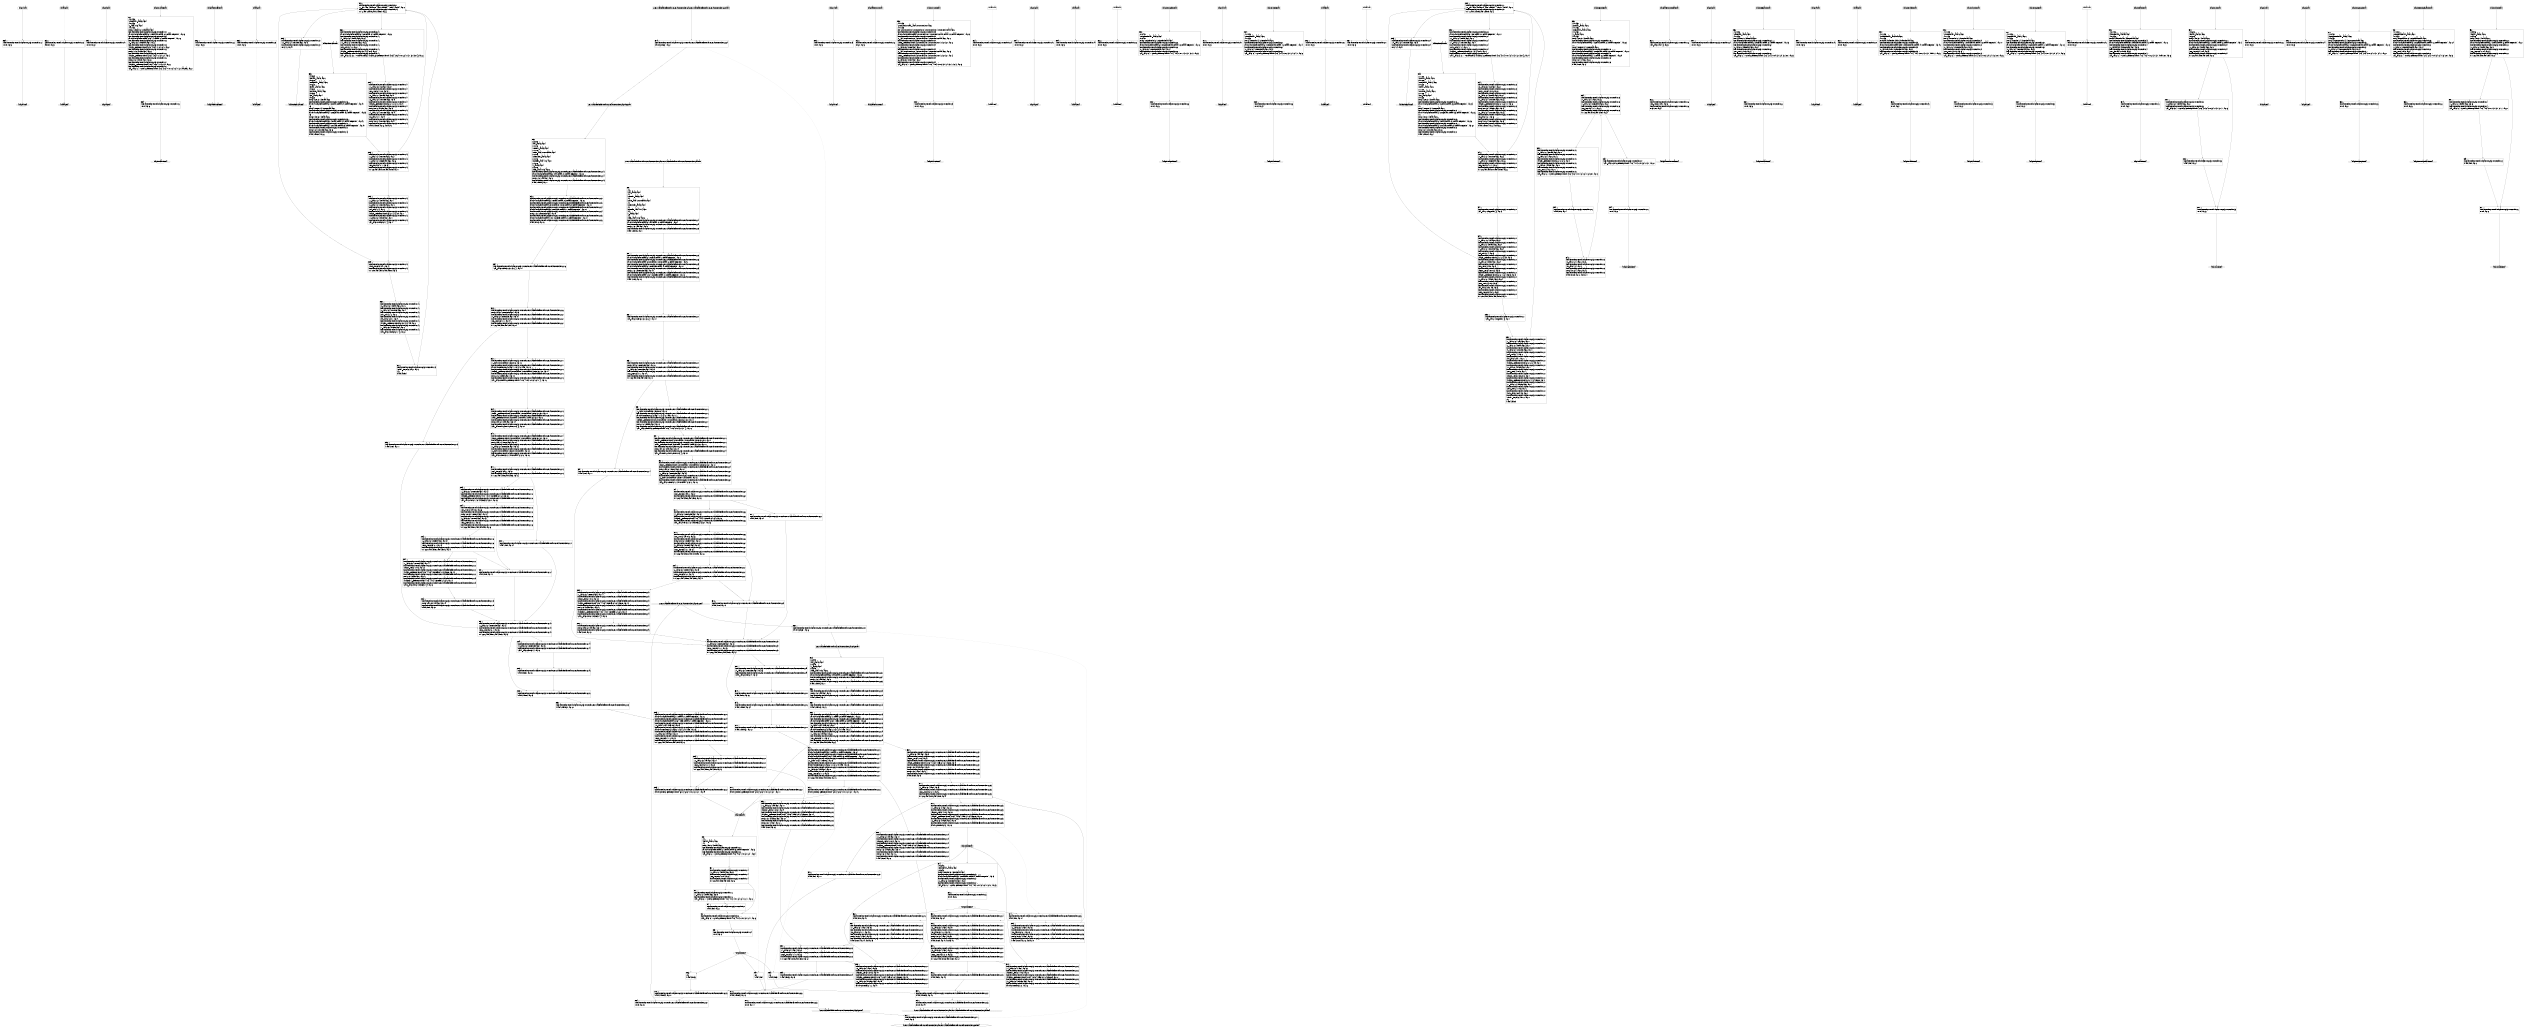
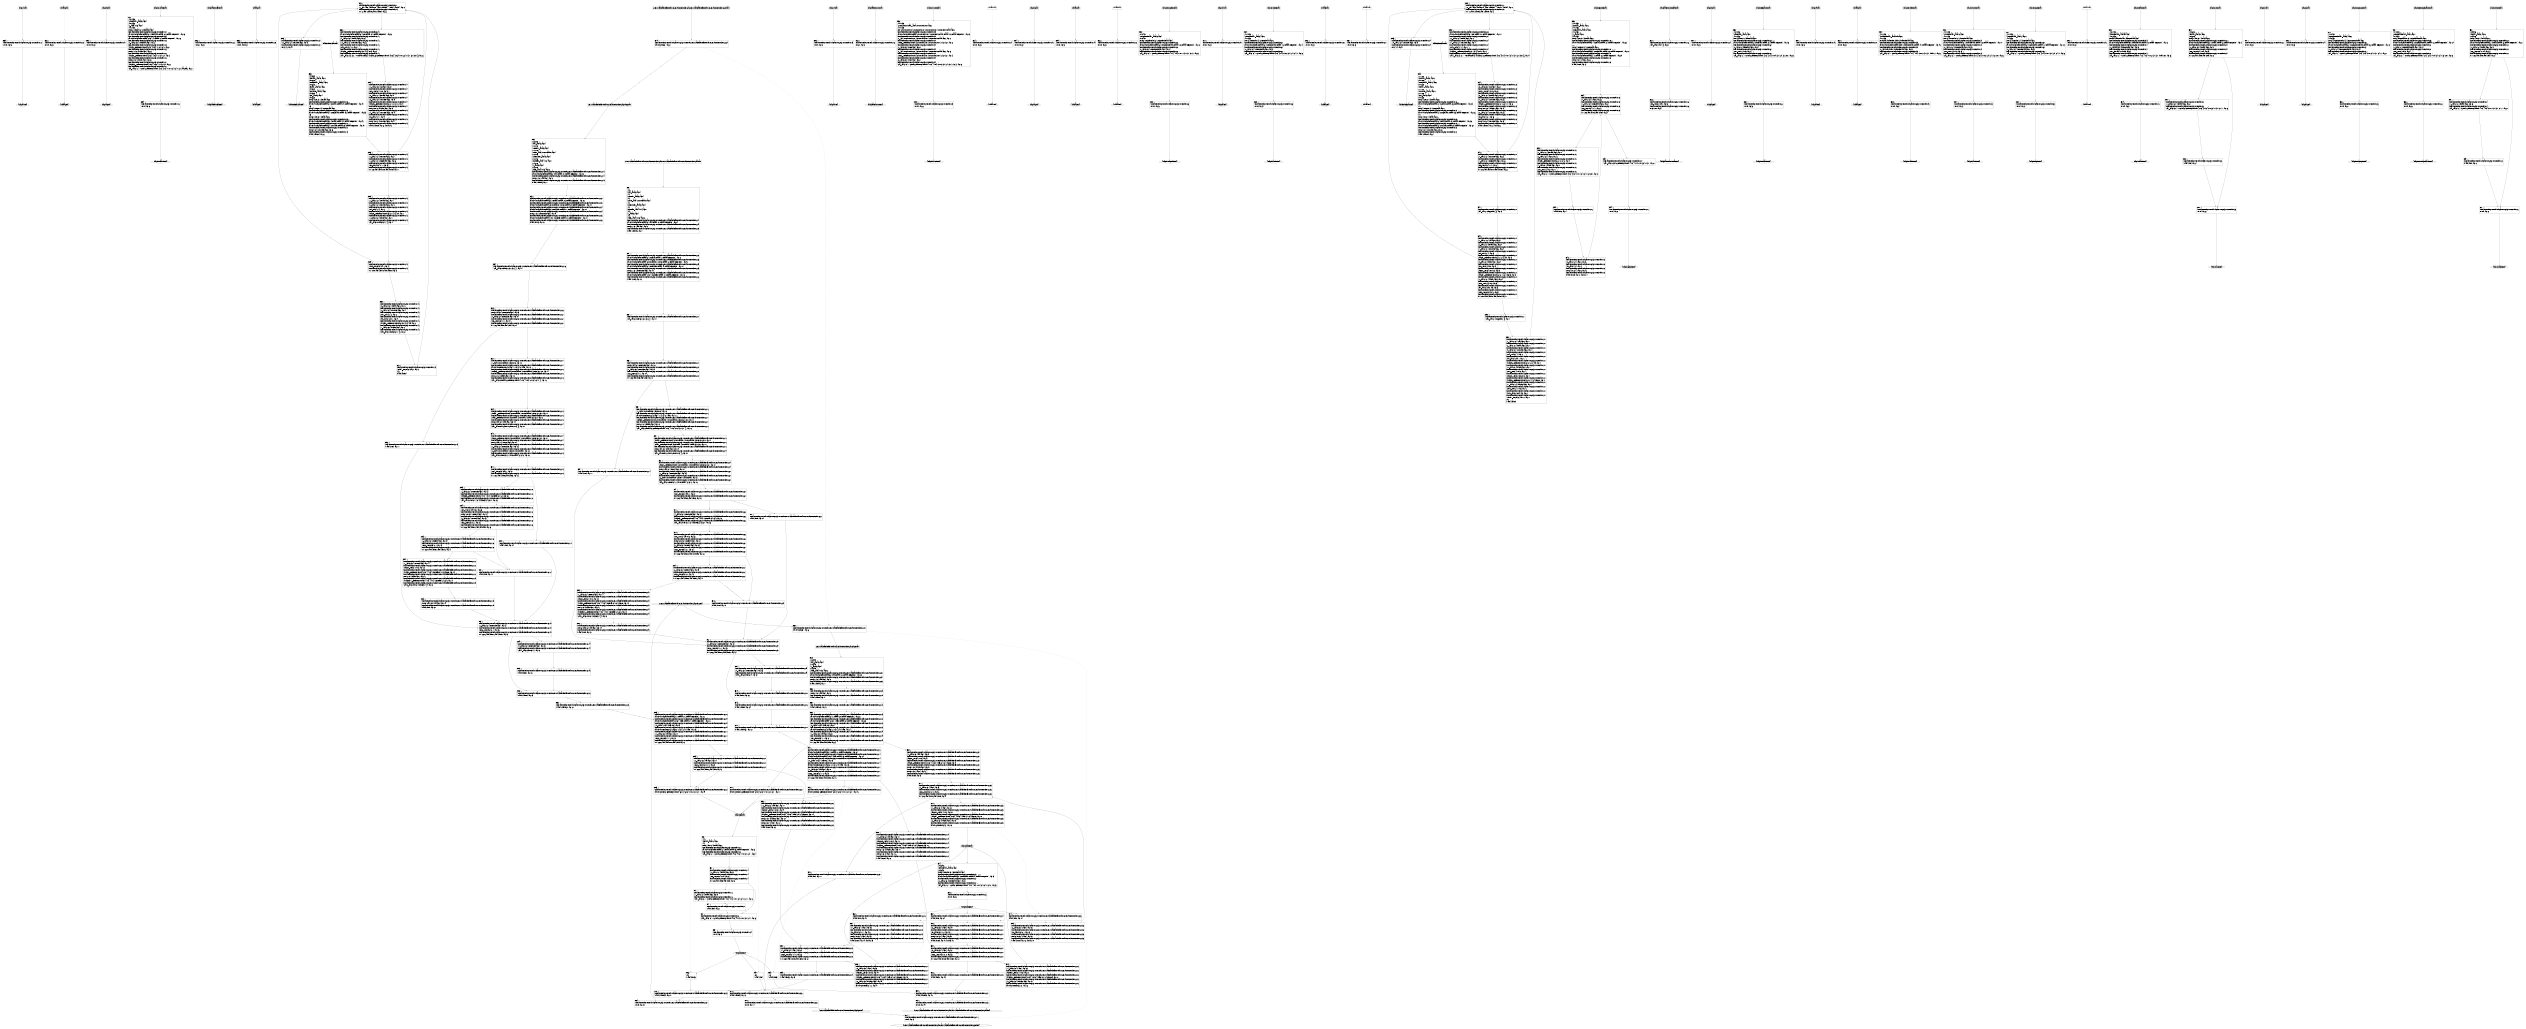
node "BB83:": text "false void, !dbg !52" -> "ret void, !dbg !52"
node "BB85:": text "ret void, !dbg !52" -> "ret void, !raoxue !52"
